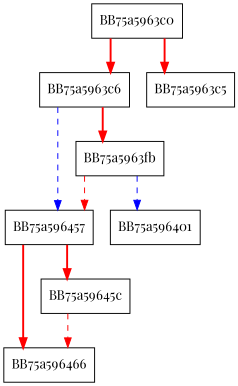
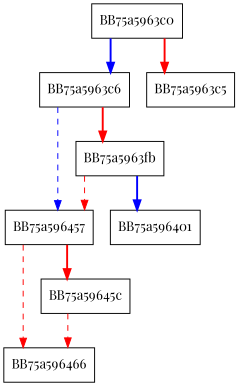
edge "BB75a5963c0" -> "BB75a5963c6": color red -> blue
edge "BB75a5963fb" -> "BB75a596401": style dashed -> bold
edge "BB75a596457" -> "BB75a596466": style bold -> dashed
